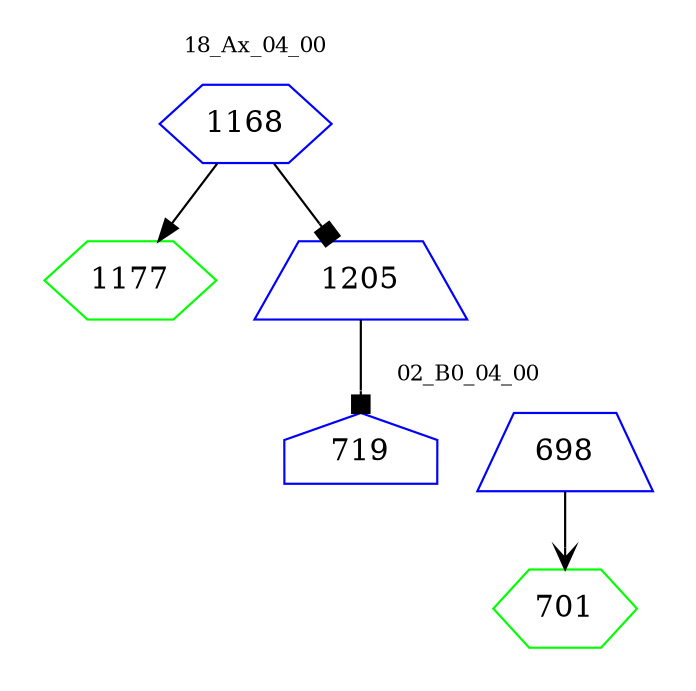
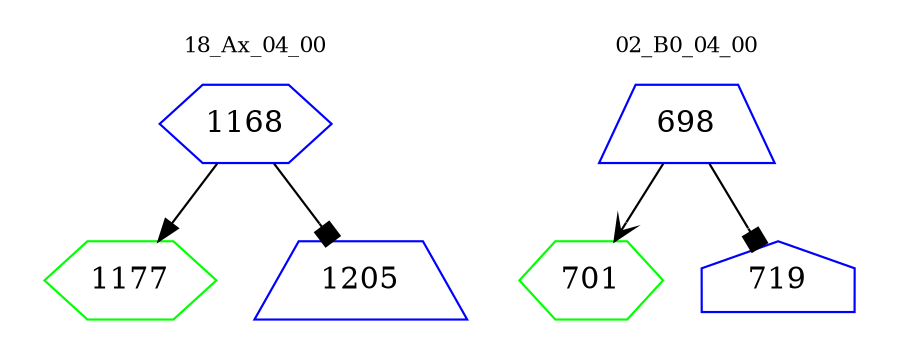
edge "1205" -> "719": now "698" -> "719"
